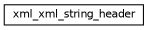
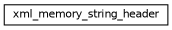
node "xml_xml_string_header": label "xml_xml_string_header" -> "xml_memory_string_header"
